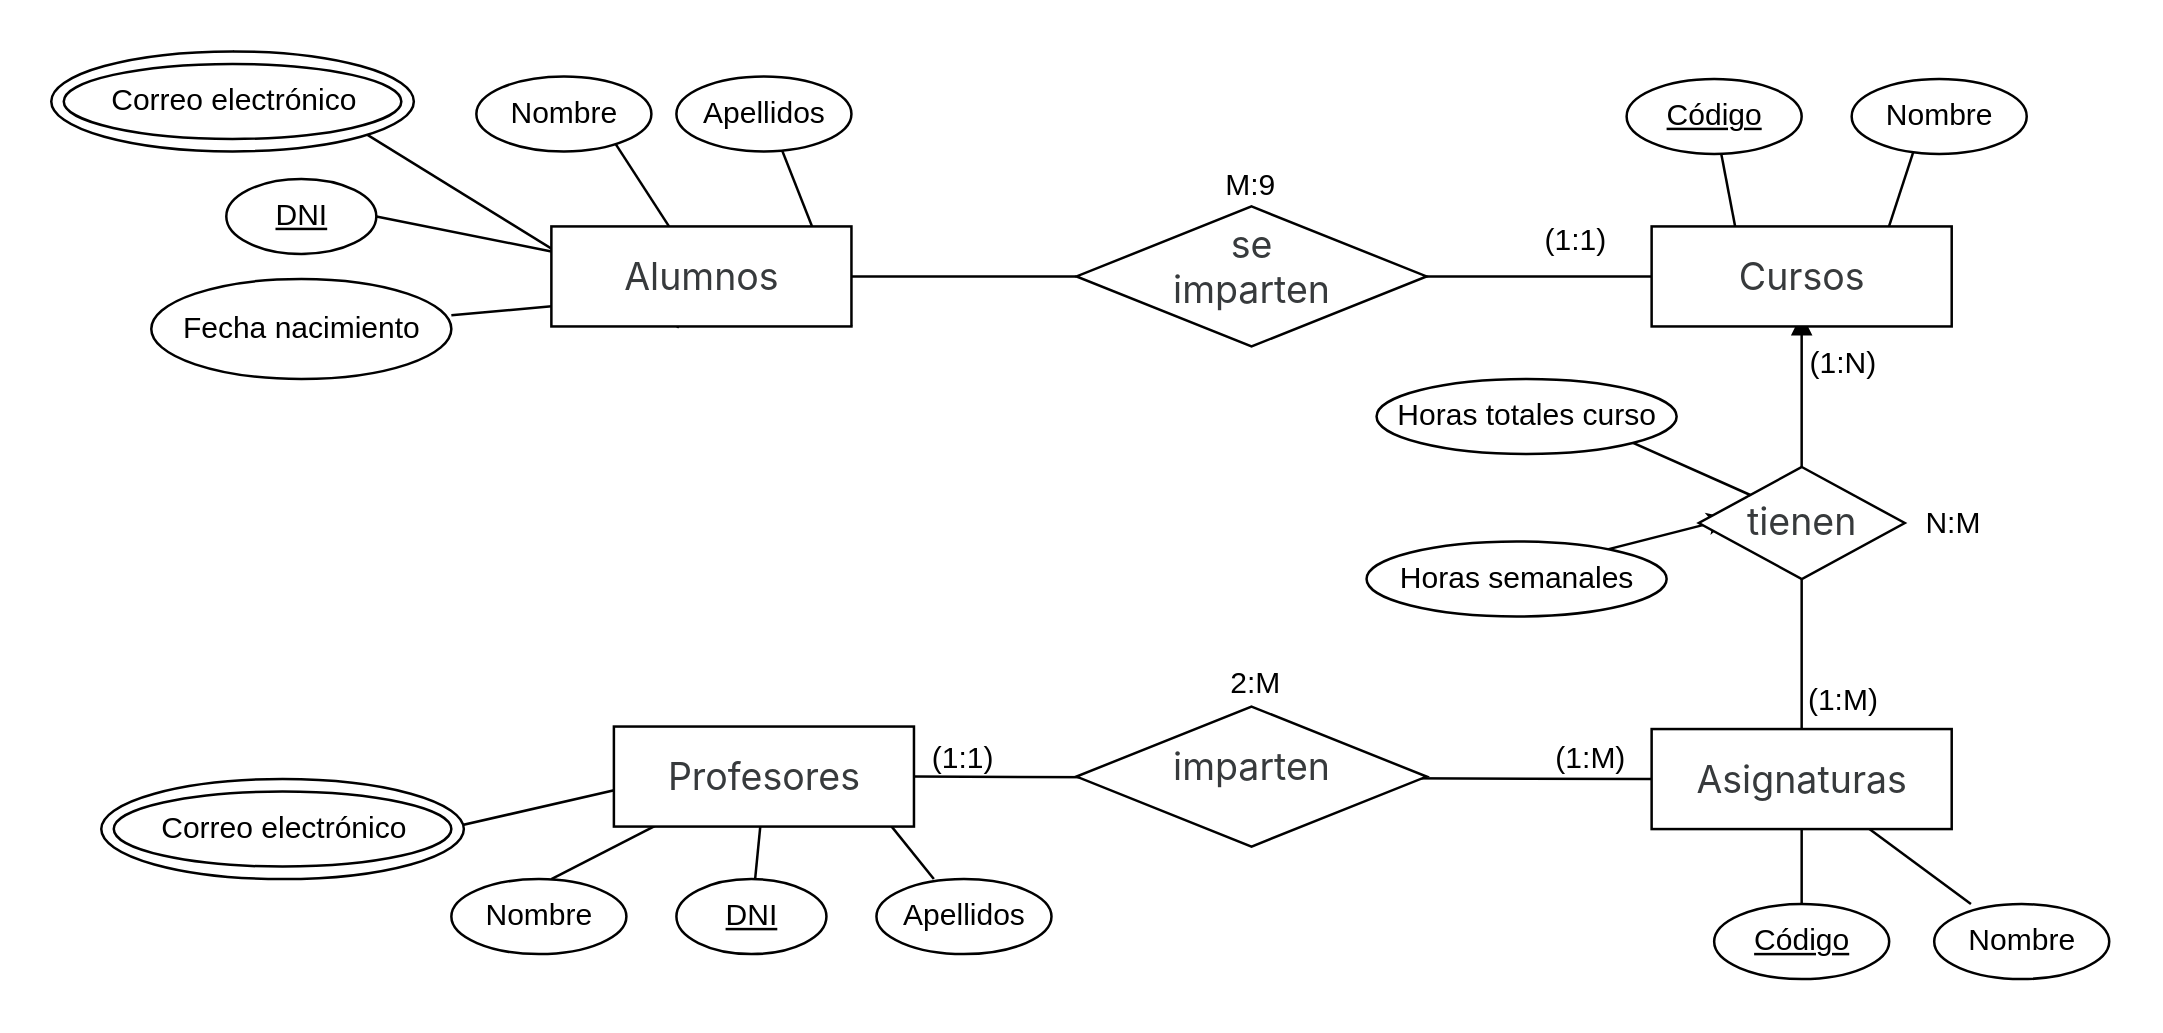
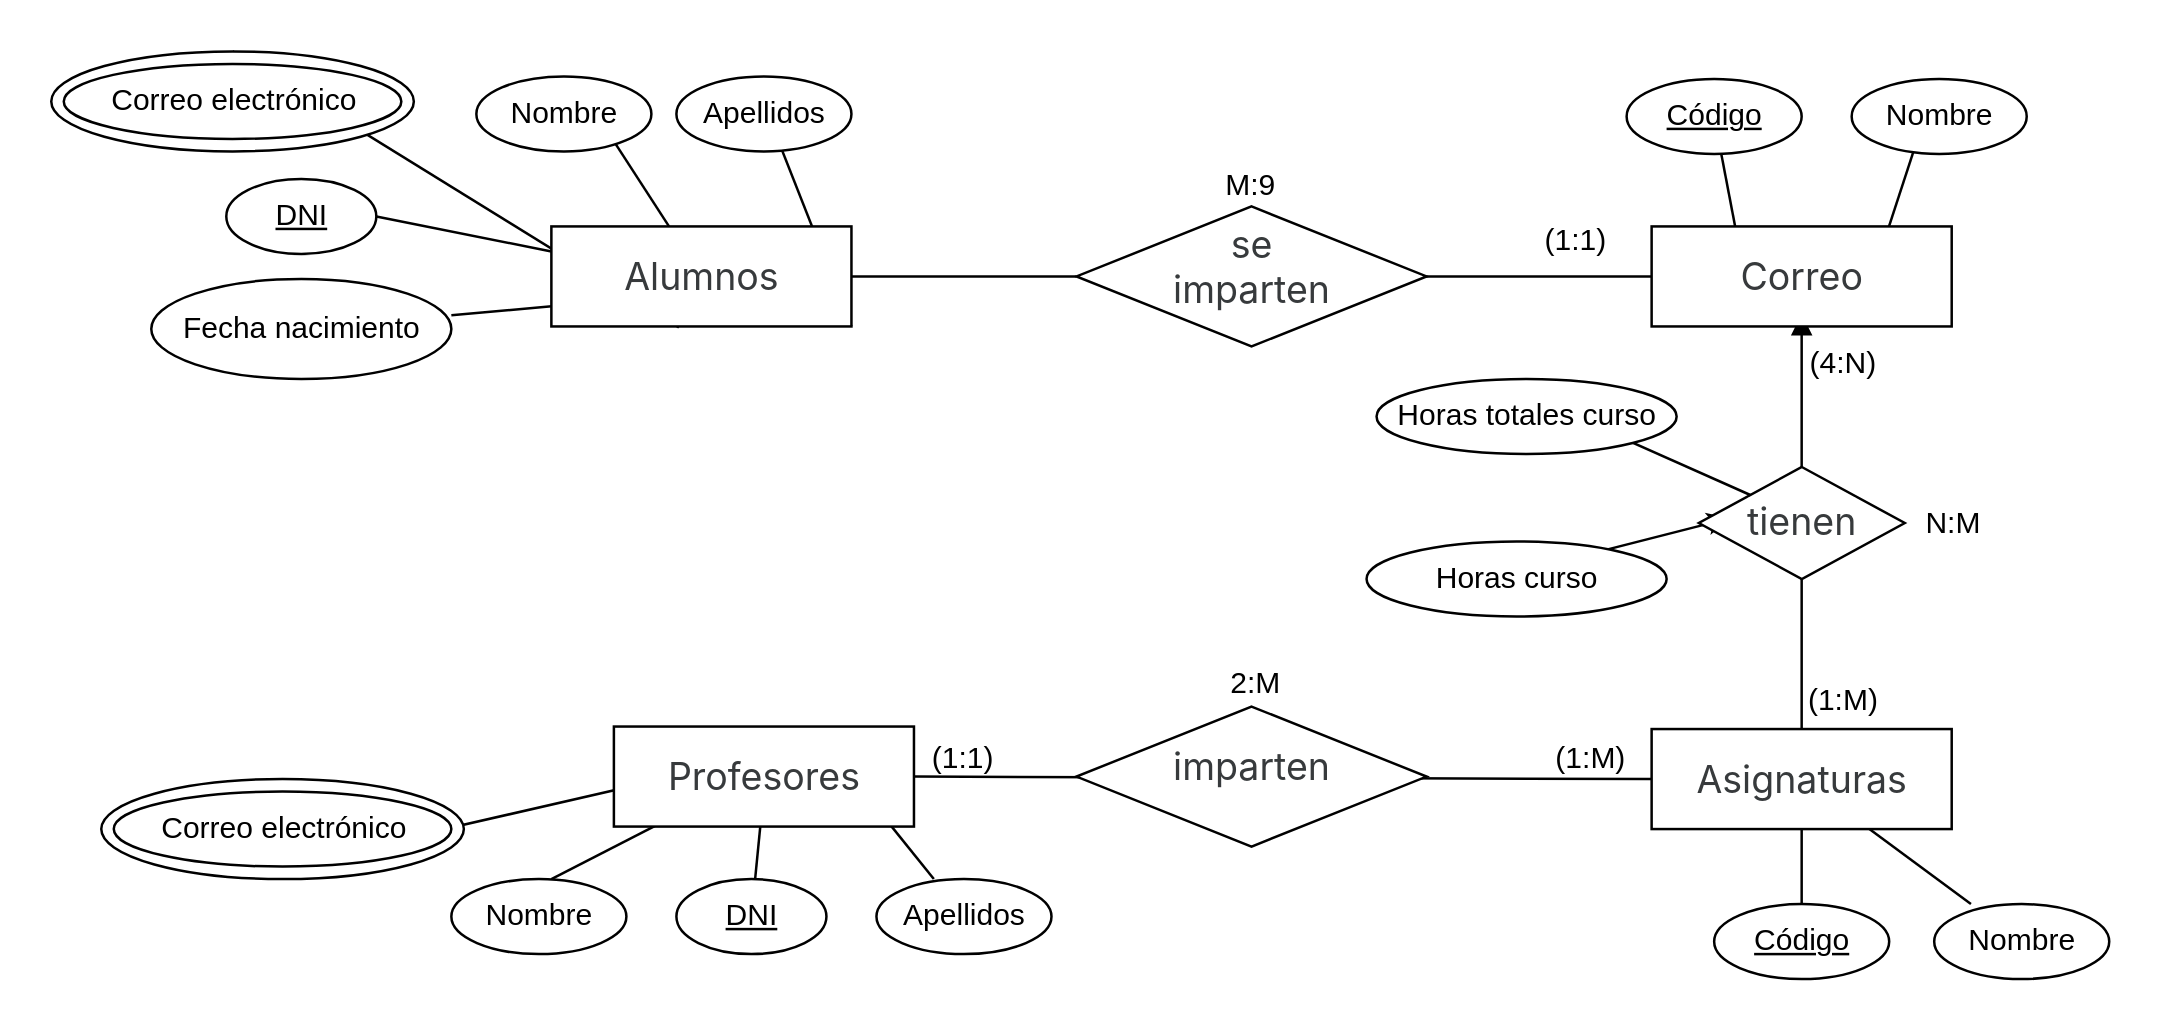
node "Cursos": label "Cursos" -> "Correo"
node "(1:N)": label "(1:N)" -> "(4:N)"
node "Horas semanales": label "Horas semanales" -> "Horas curso"
